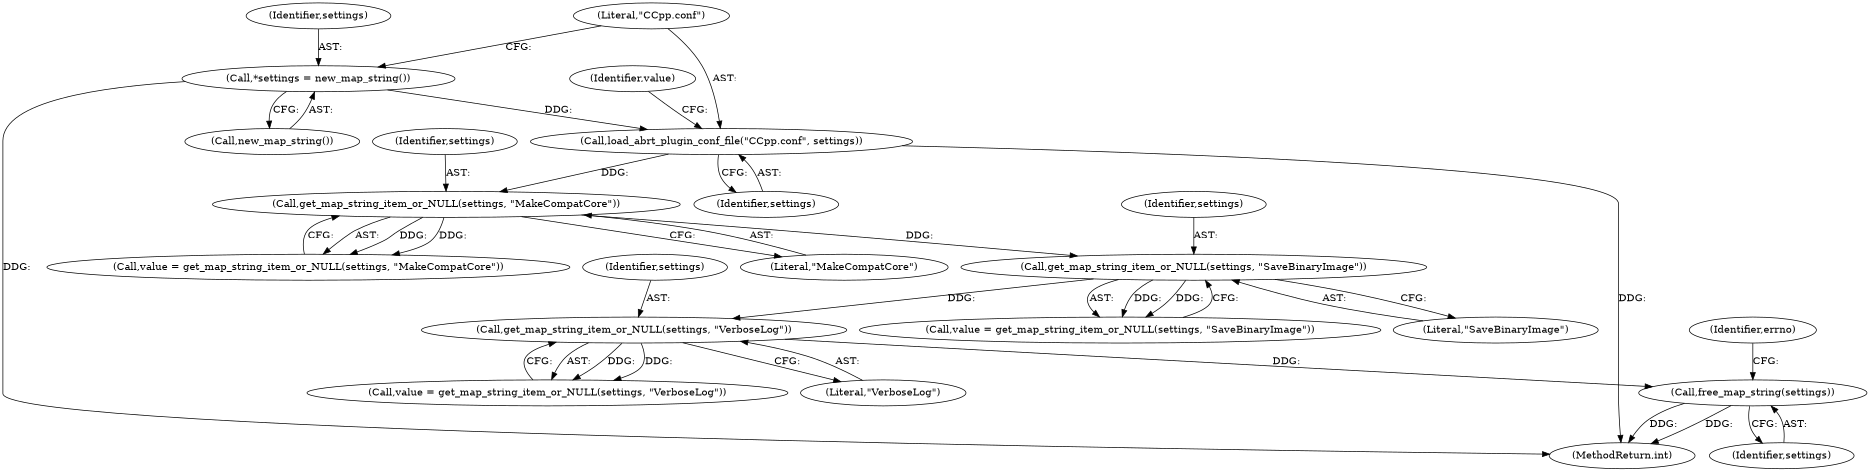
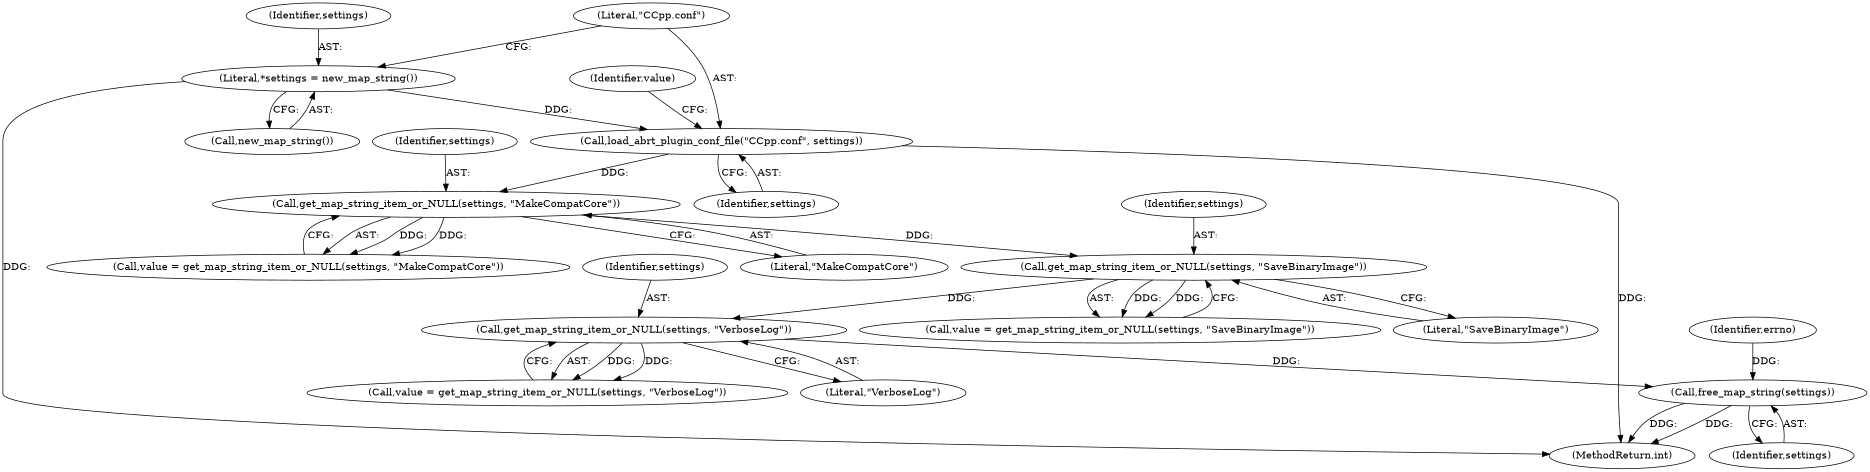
node "(Call,*settings = new_map_string())": label "(Call,*settings = new_map_string())" -> "(Literal,*settings = new_map_string())"
edge "(Identifier,errno)" -> "(Call,free_map_string(settings))": label "CFG: " -> "DDG: "
